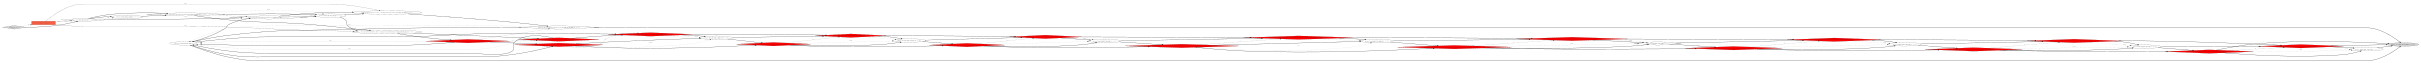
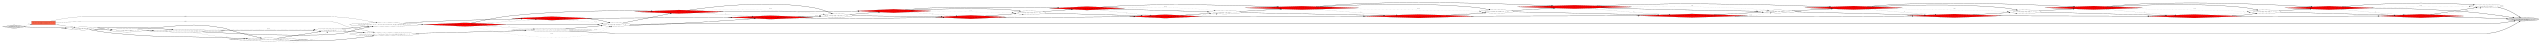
edge "return false@@@11@@@['1', '1', '1']" -> "!(obj instanceof TaskSeriesCollection)@@@6@@@['0', '0', '1']": now "return true@@@4@@@['1', '1', '1']" -> "!(obj instanceof TaskSeriesCollection)@@@6@@@['0', '0', '1']"
